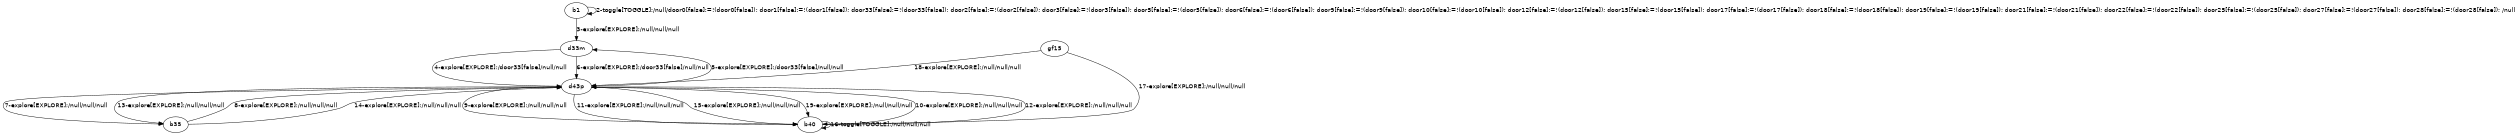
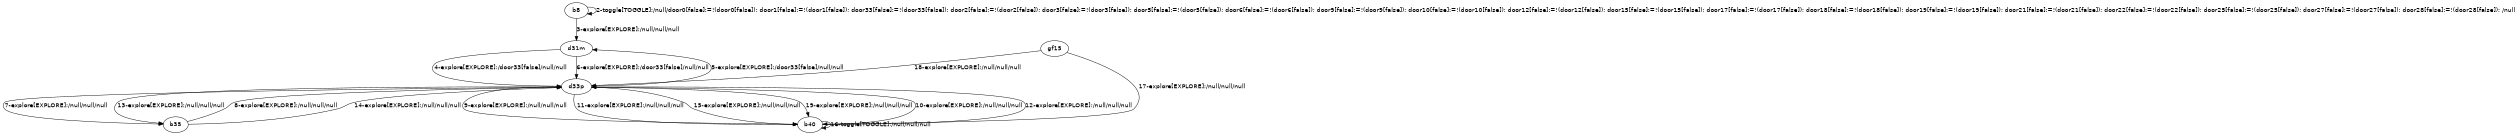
node "b1": label "b1" -> "b8"
node "d33m": label "d33m" -> "d31m"
node "d43p": label "d43p" -> "d33p"
